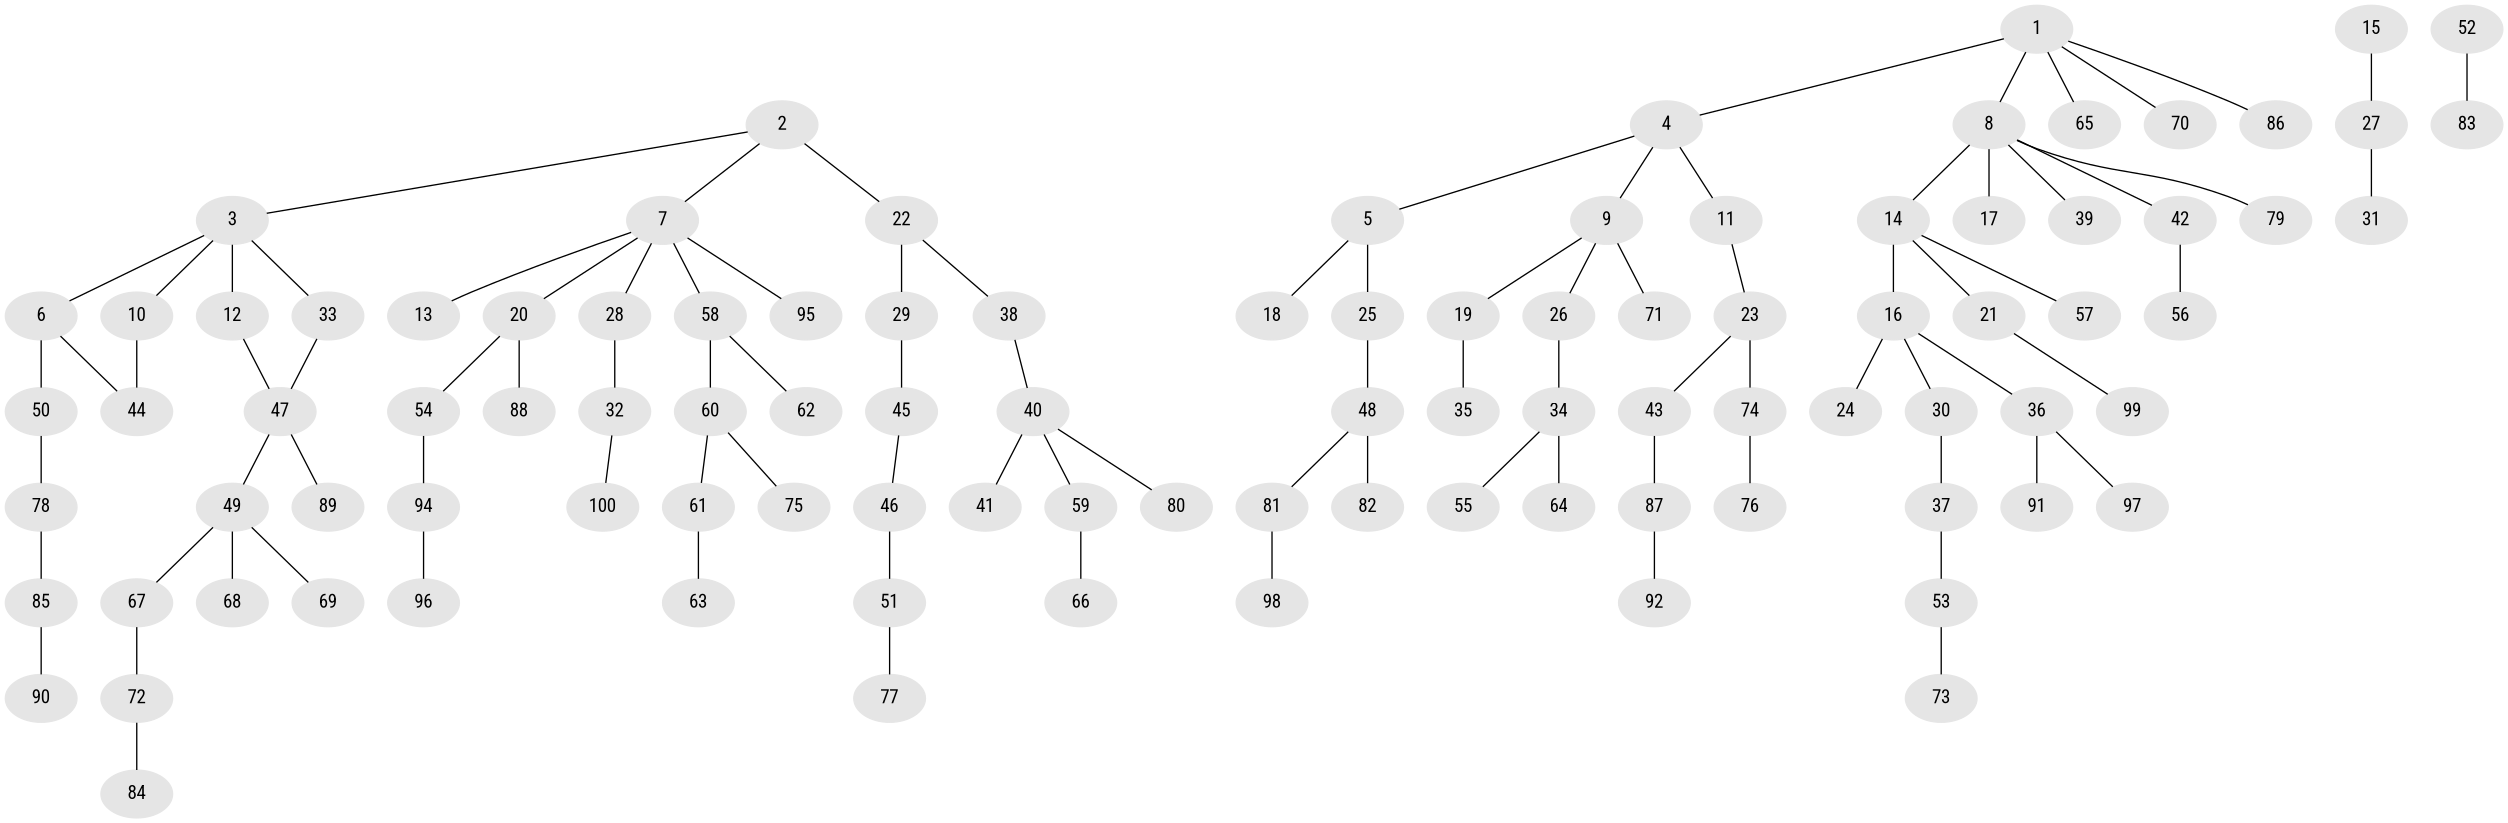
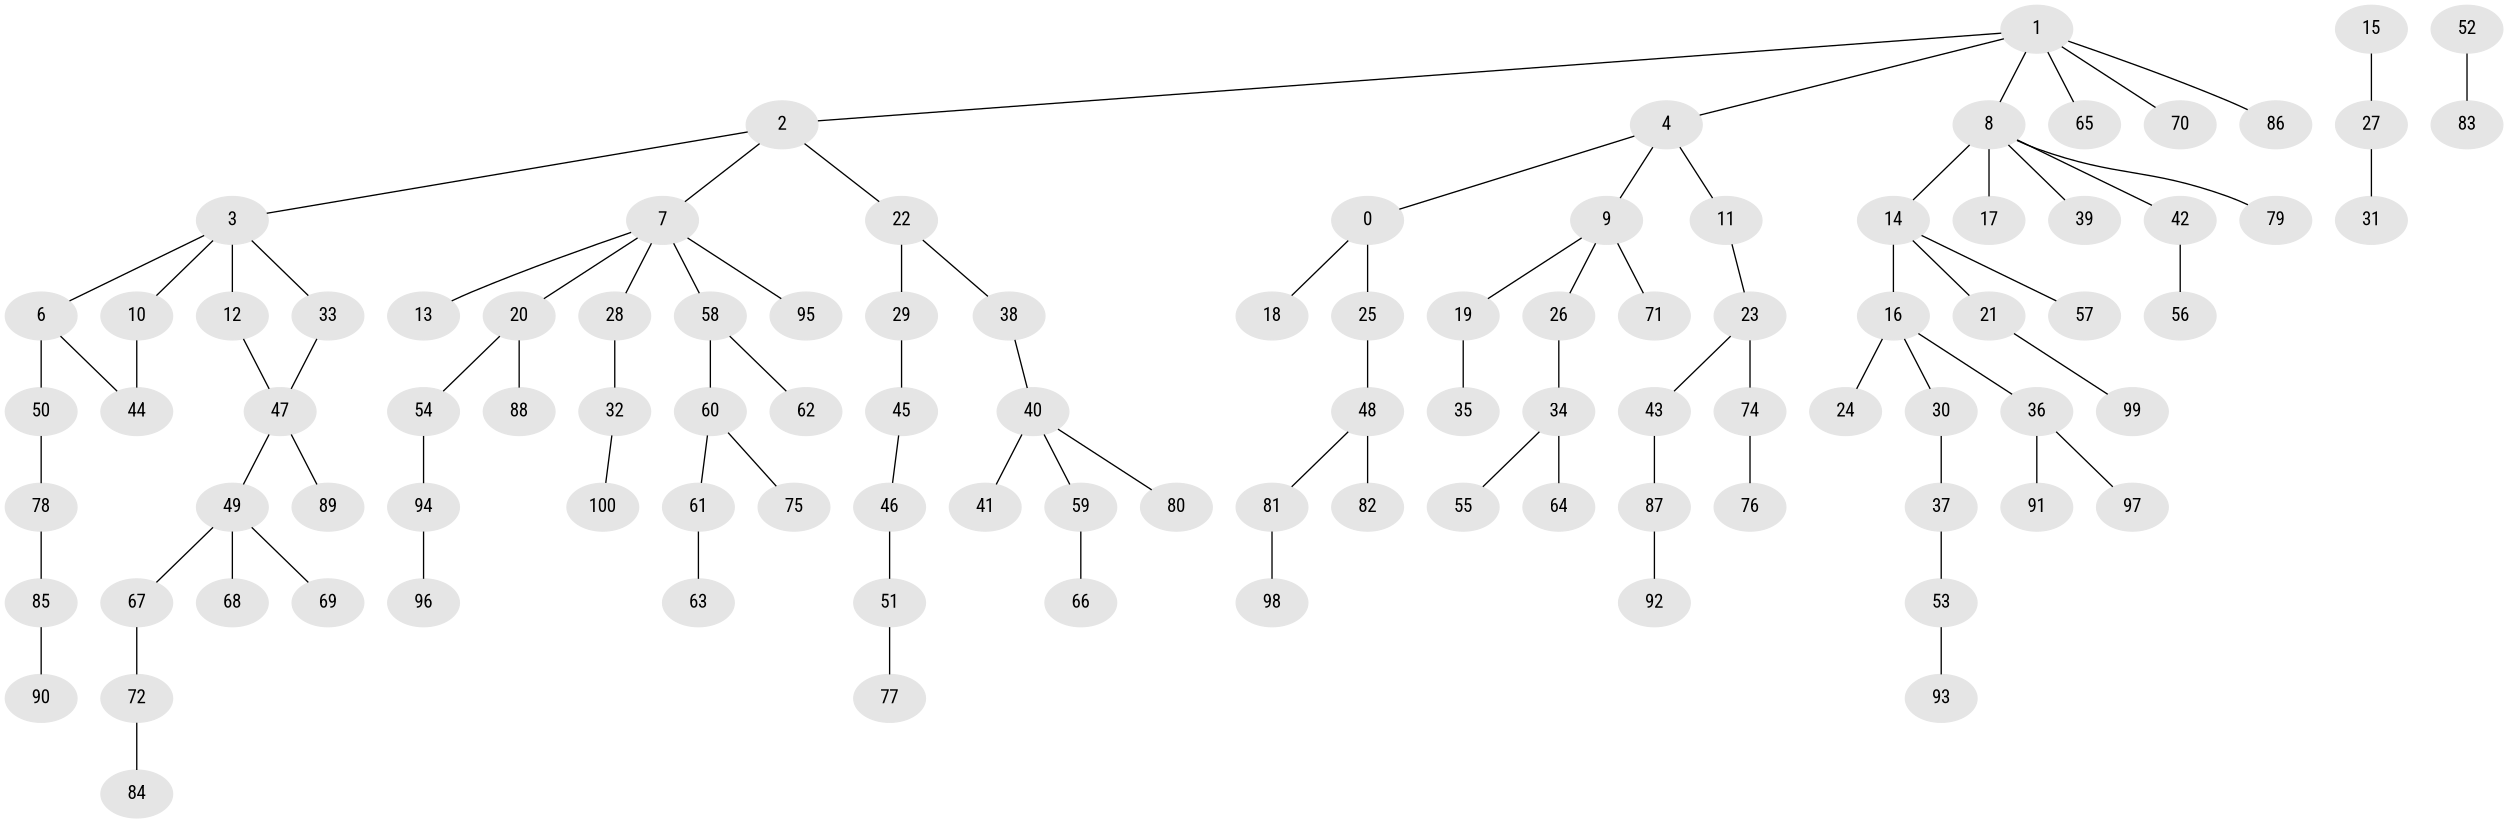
edge "1" -- "2": added
node "5": label "5" -> "0"
node "73": label "73" -> "93"
